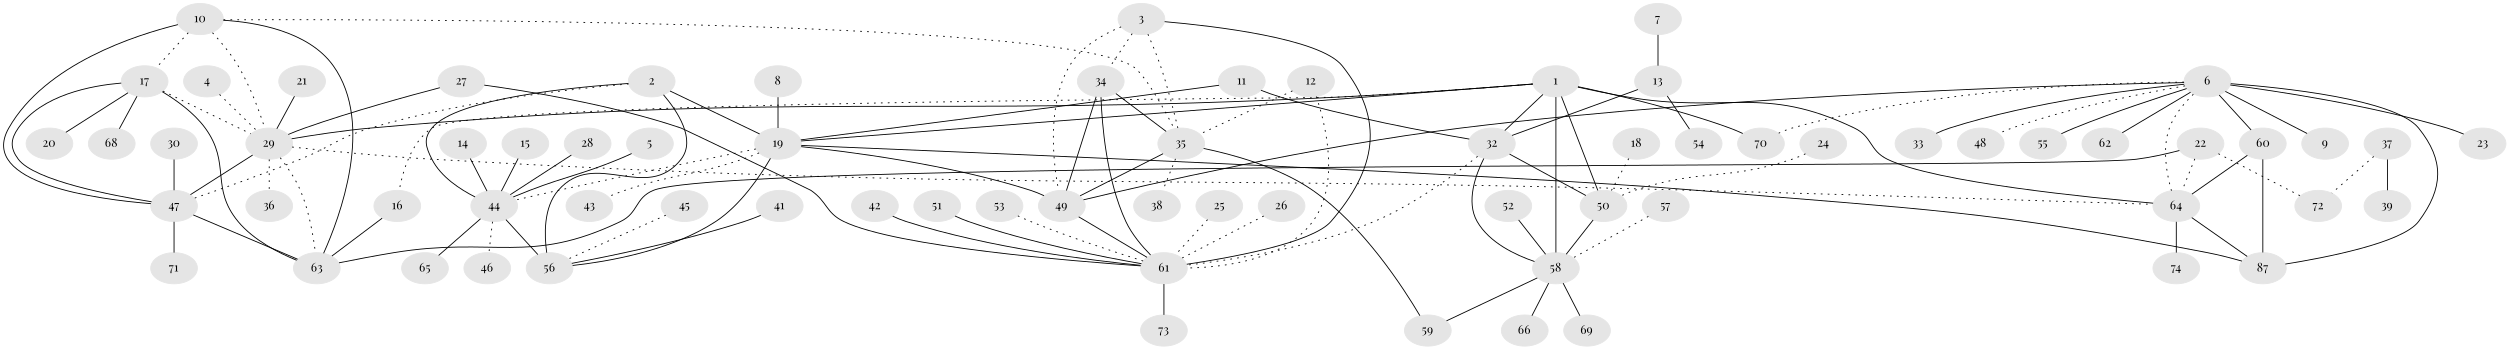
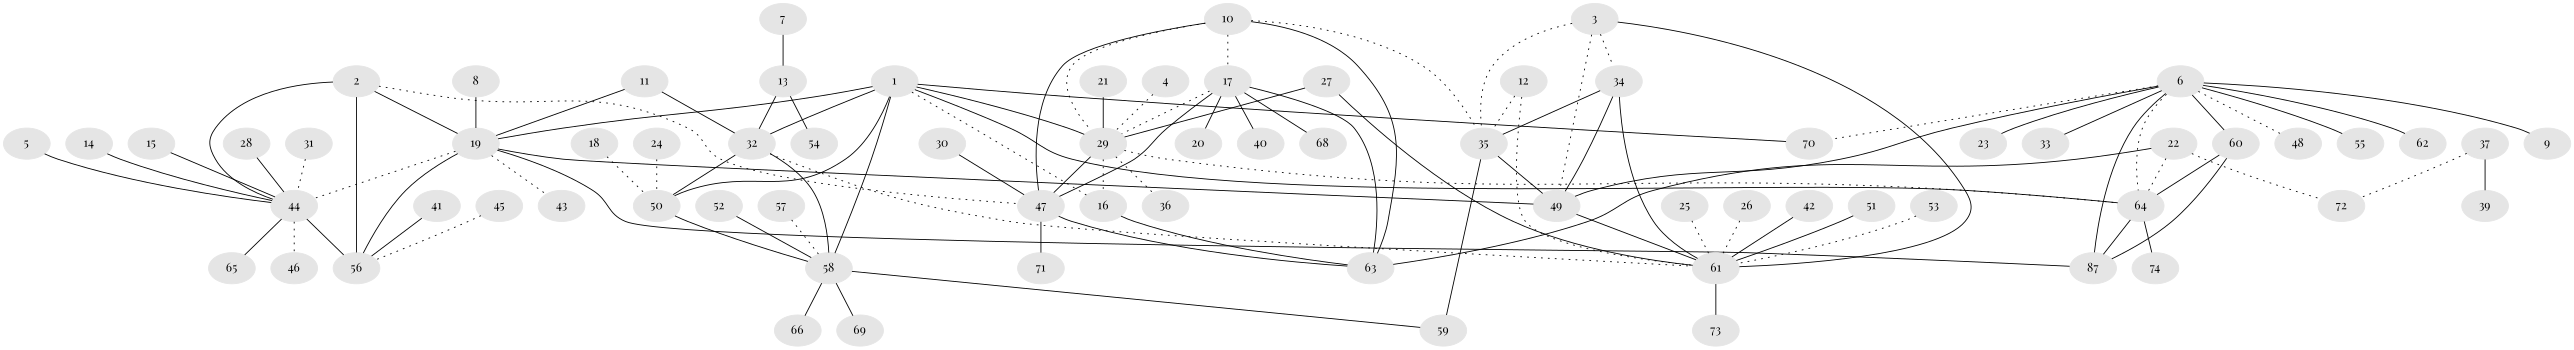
node "31": added
node "40": added
edge "29" -- "63": now "29" -- "16"
node "38": removed
